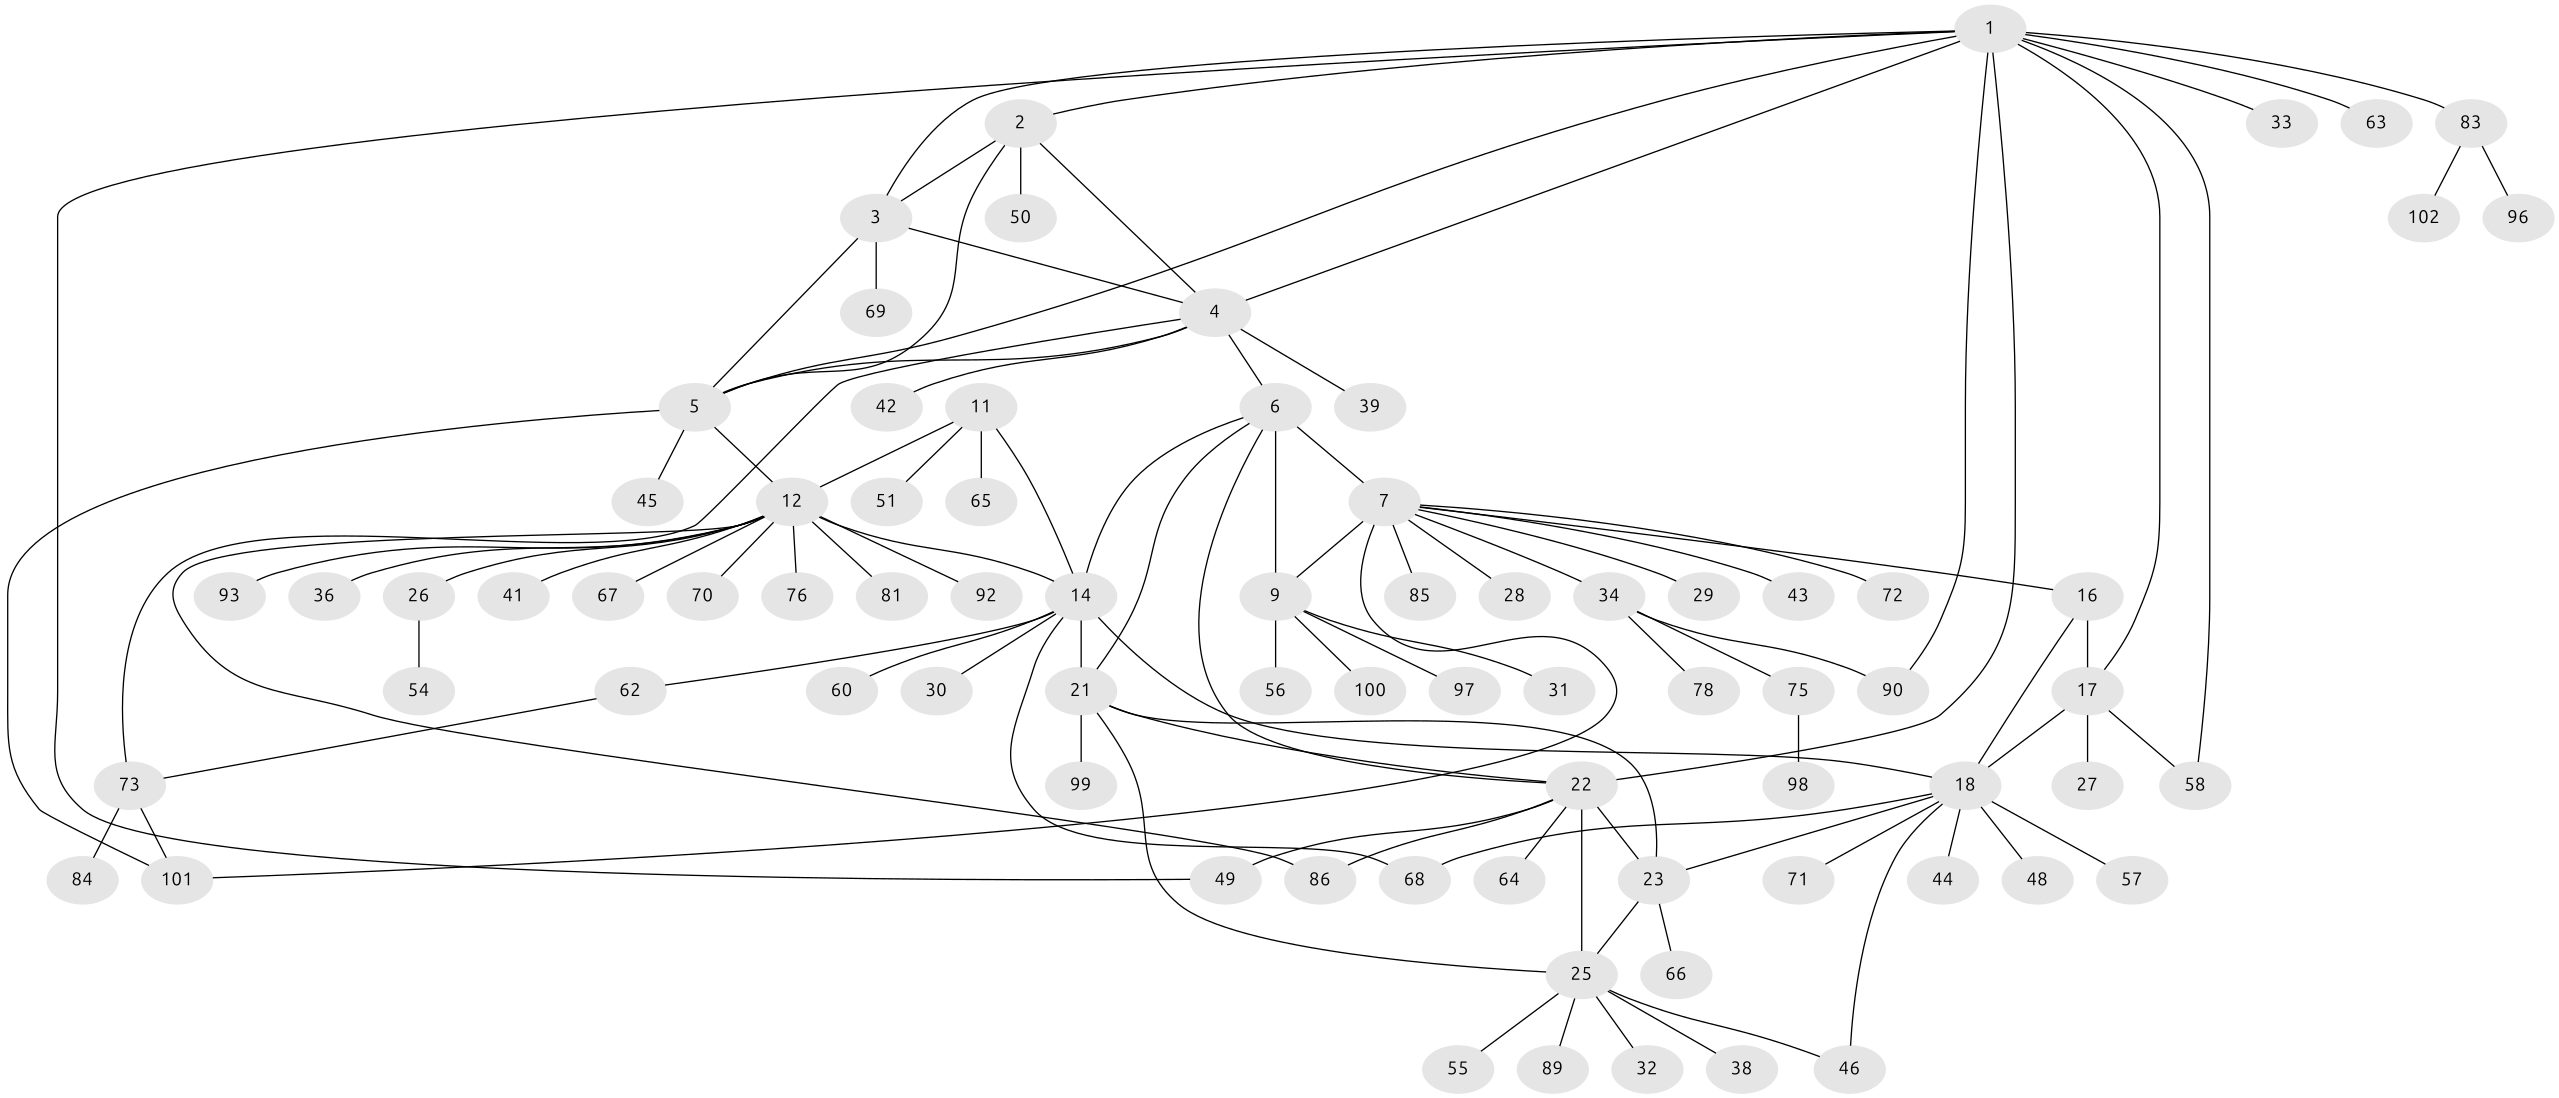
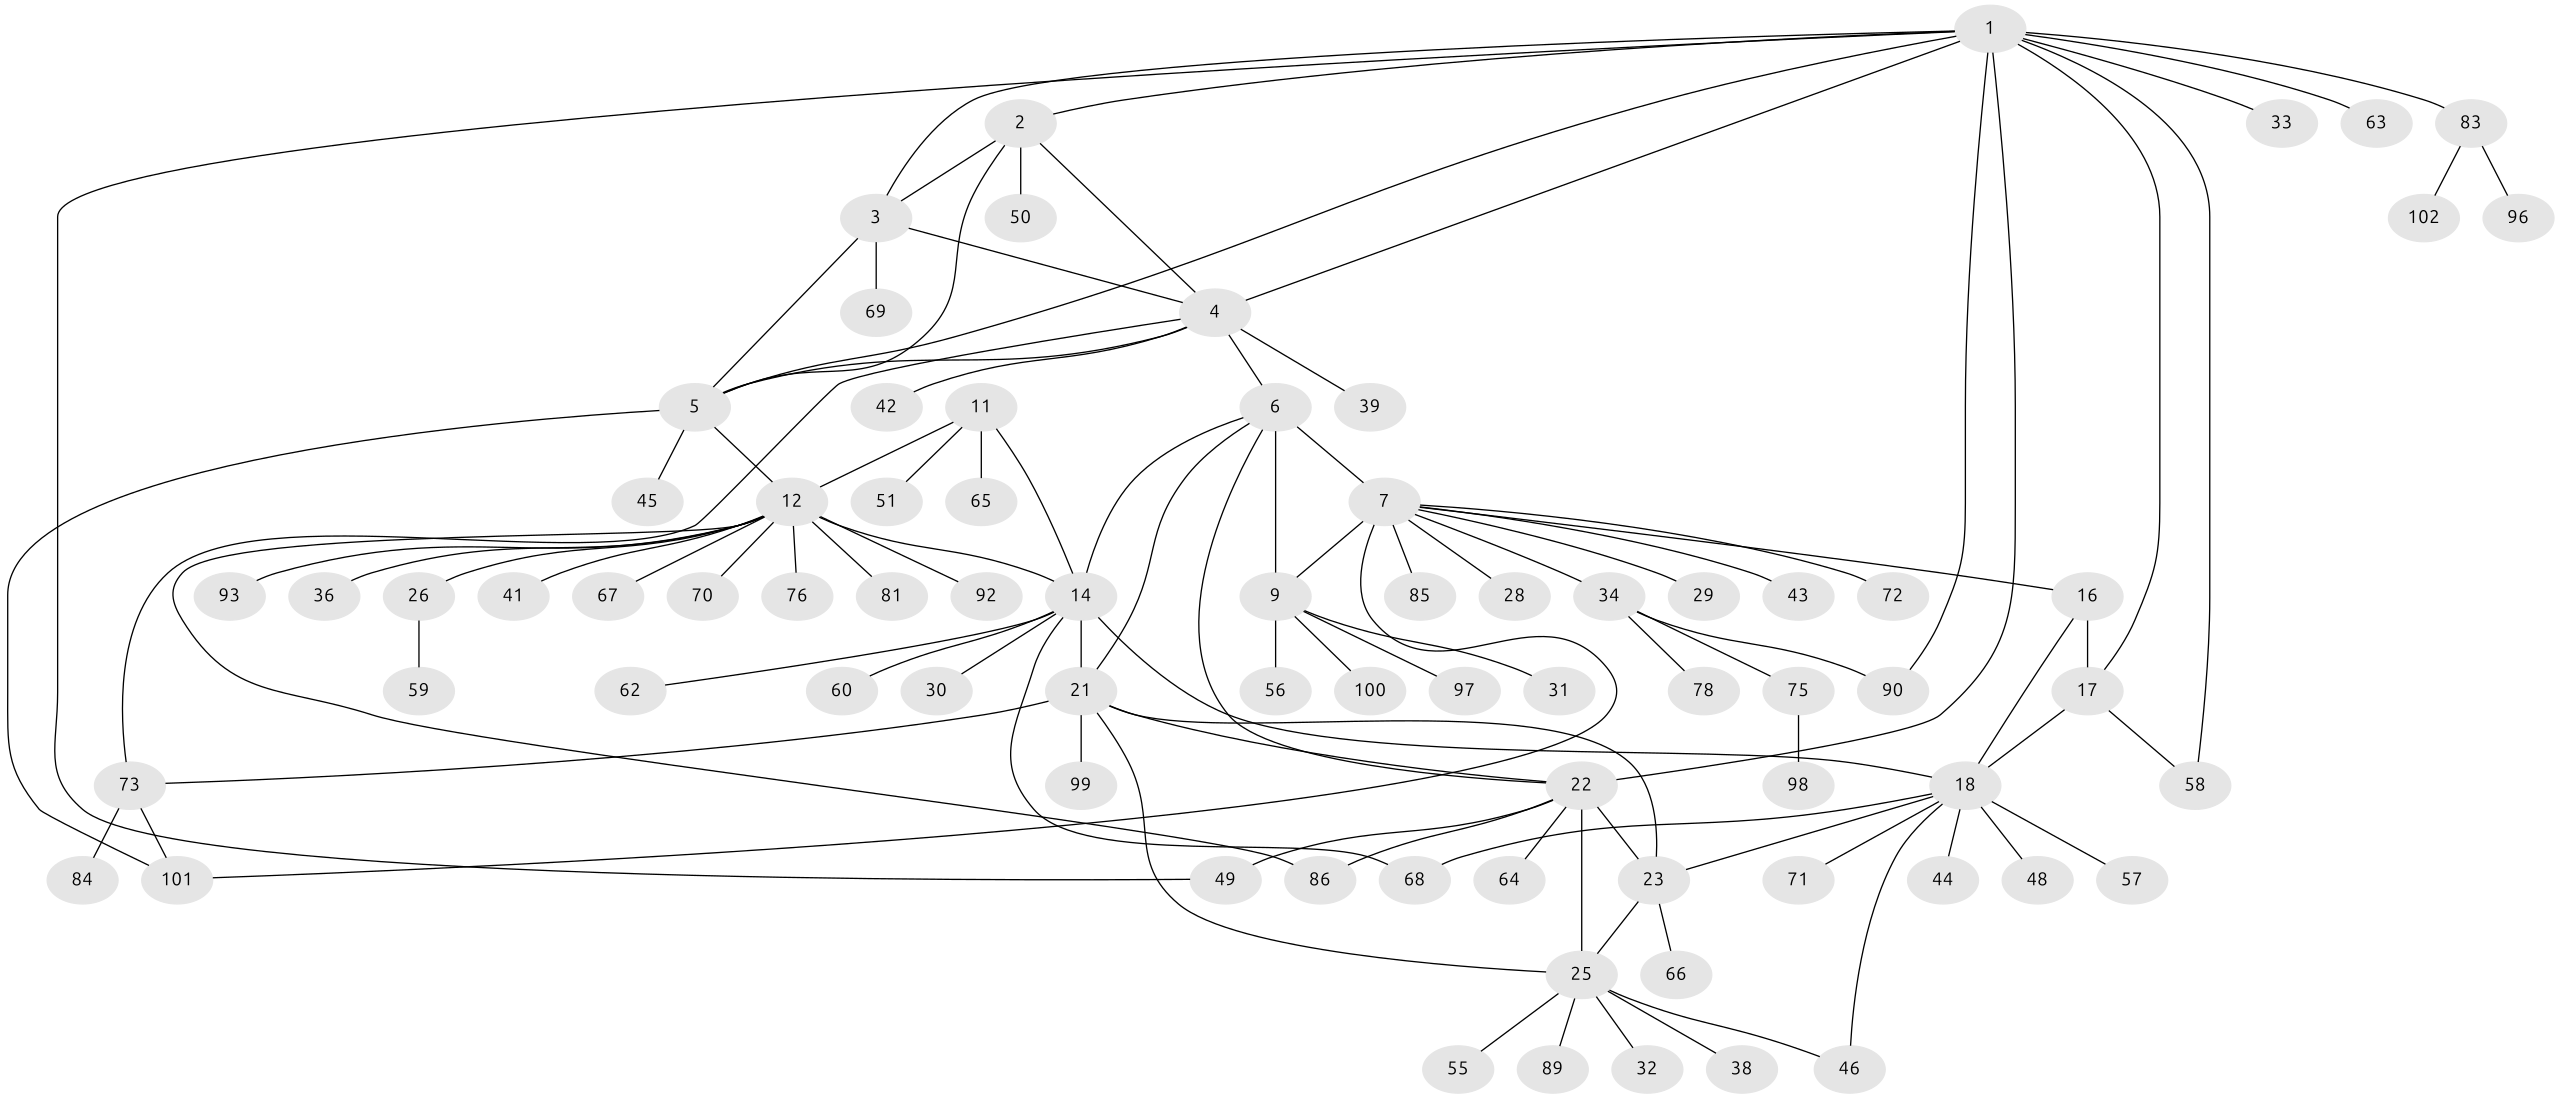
node "54": label "54" -> "59"
edge "62" -- "73": now "21" -- "73"
node "27": removed
